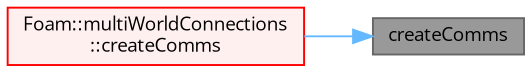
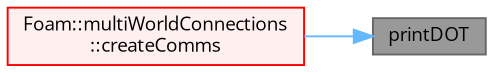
node "createComms": label "createComms" -> "printDOT"
